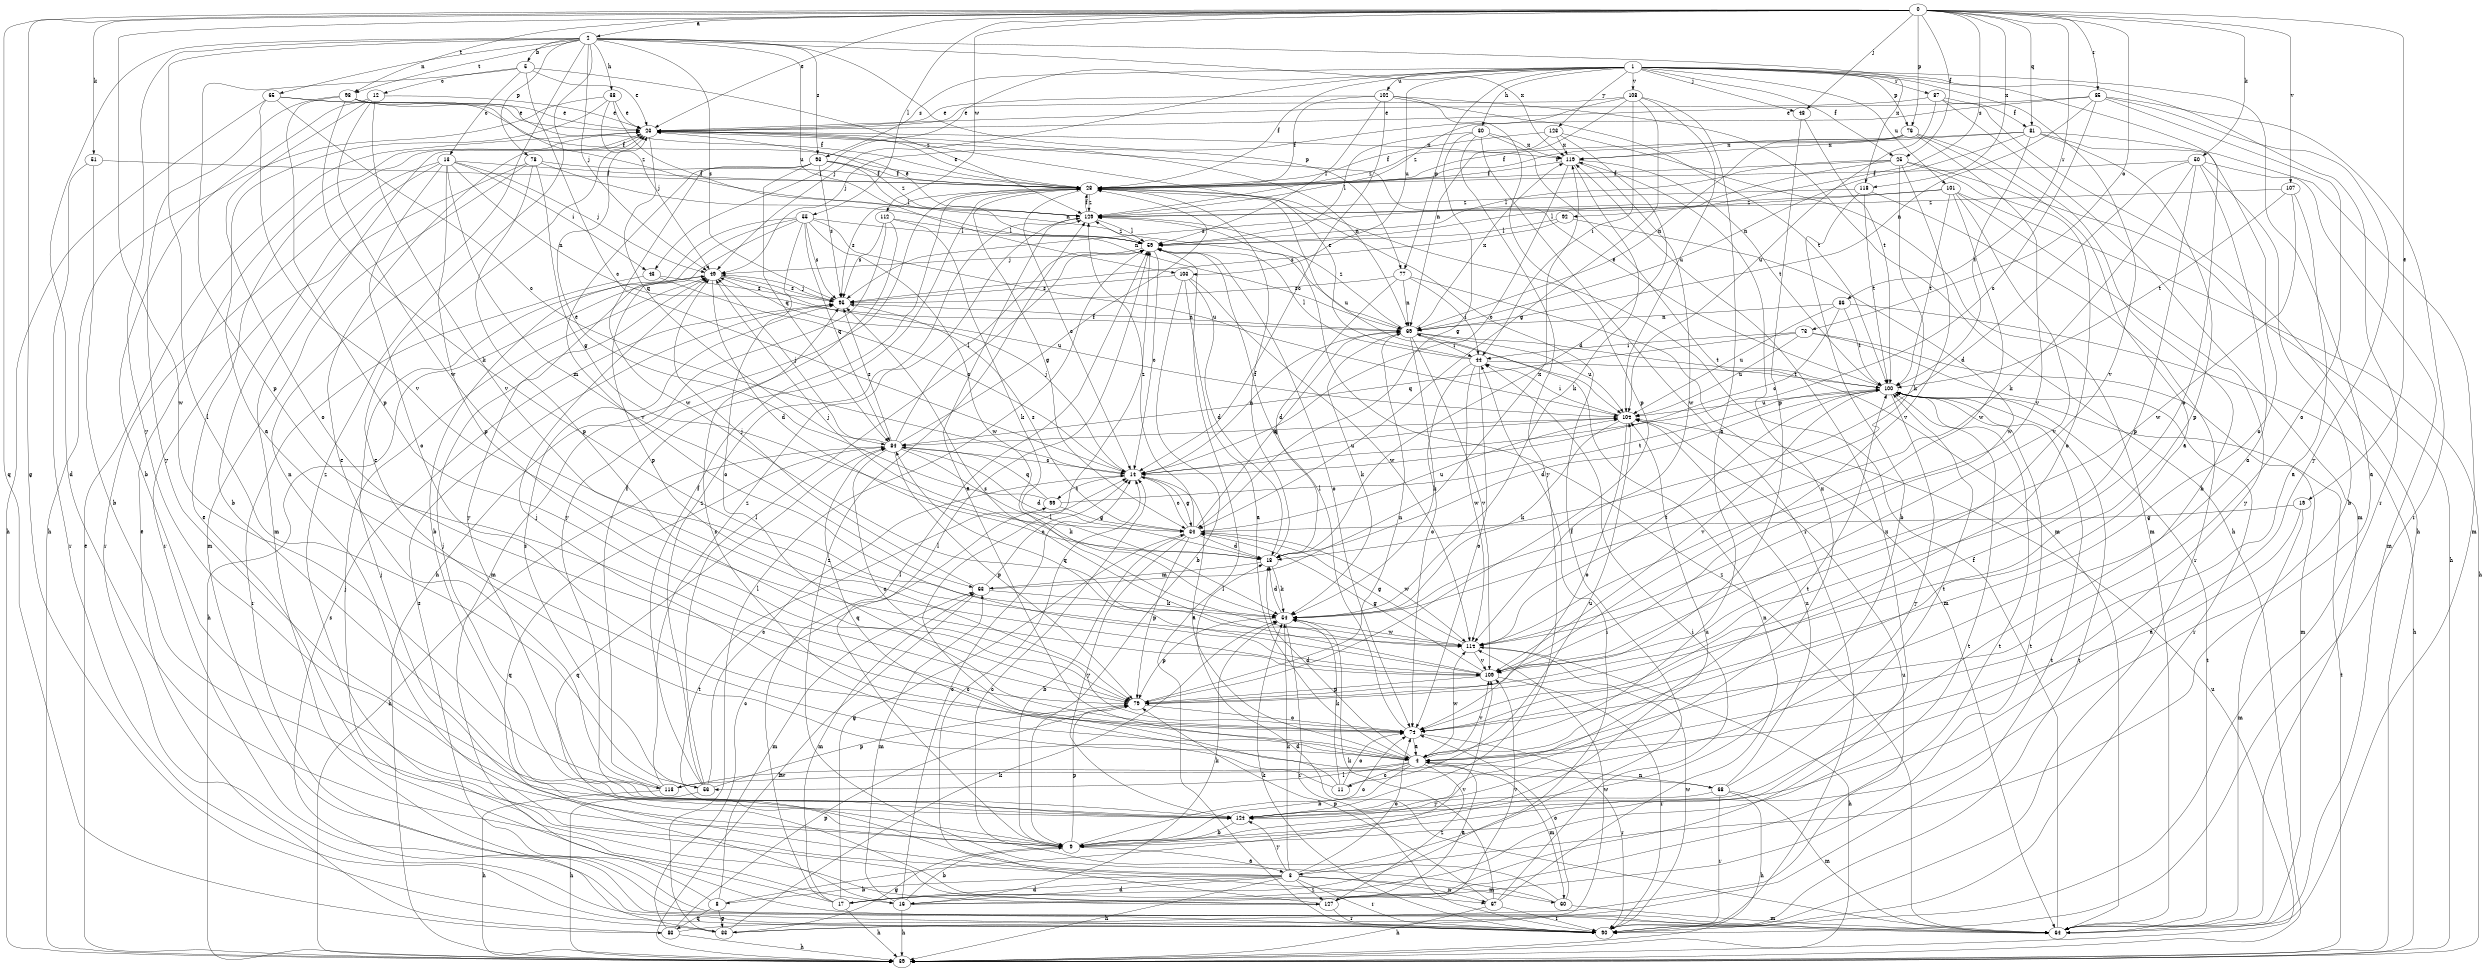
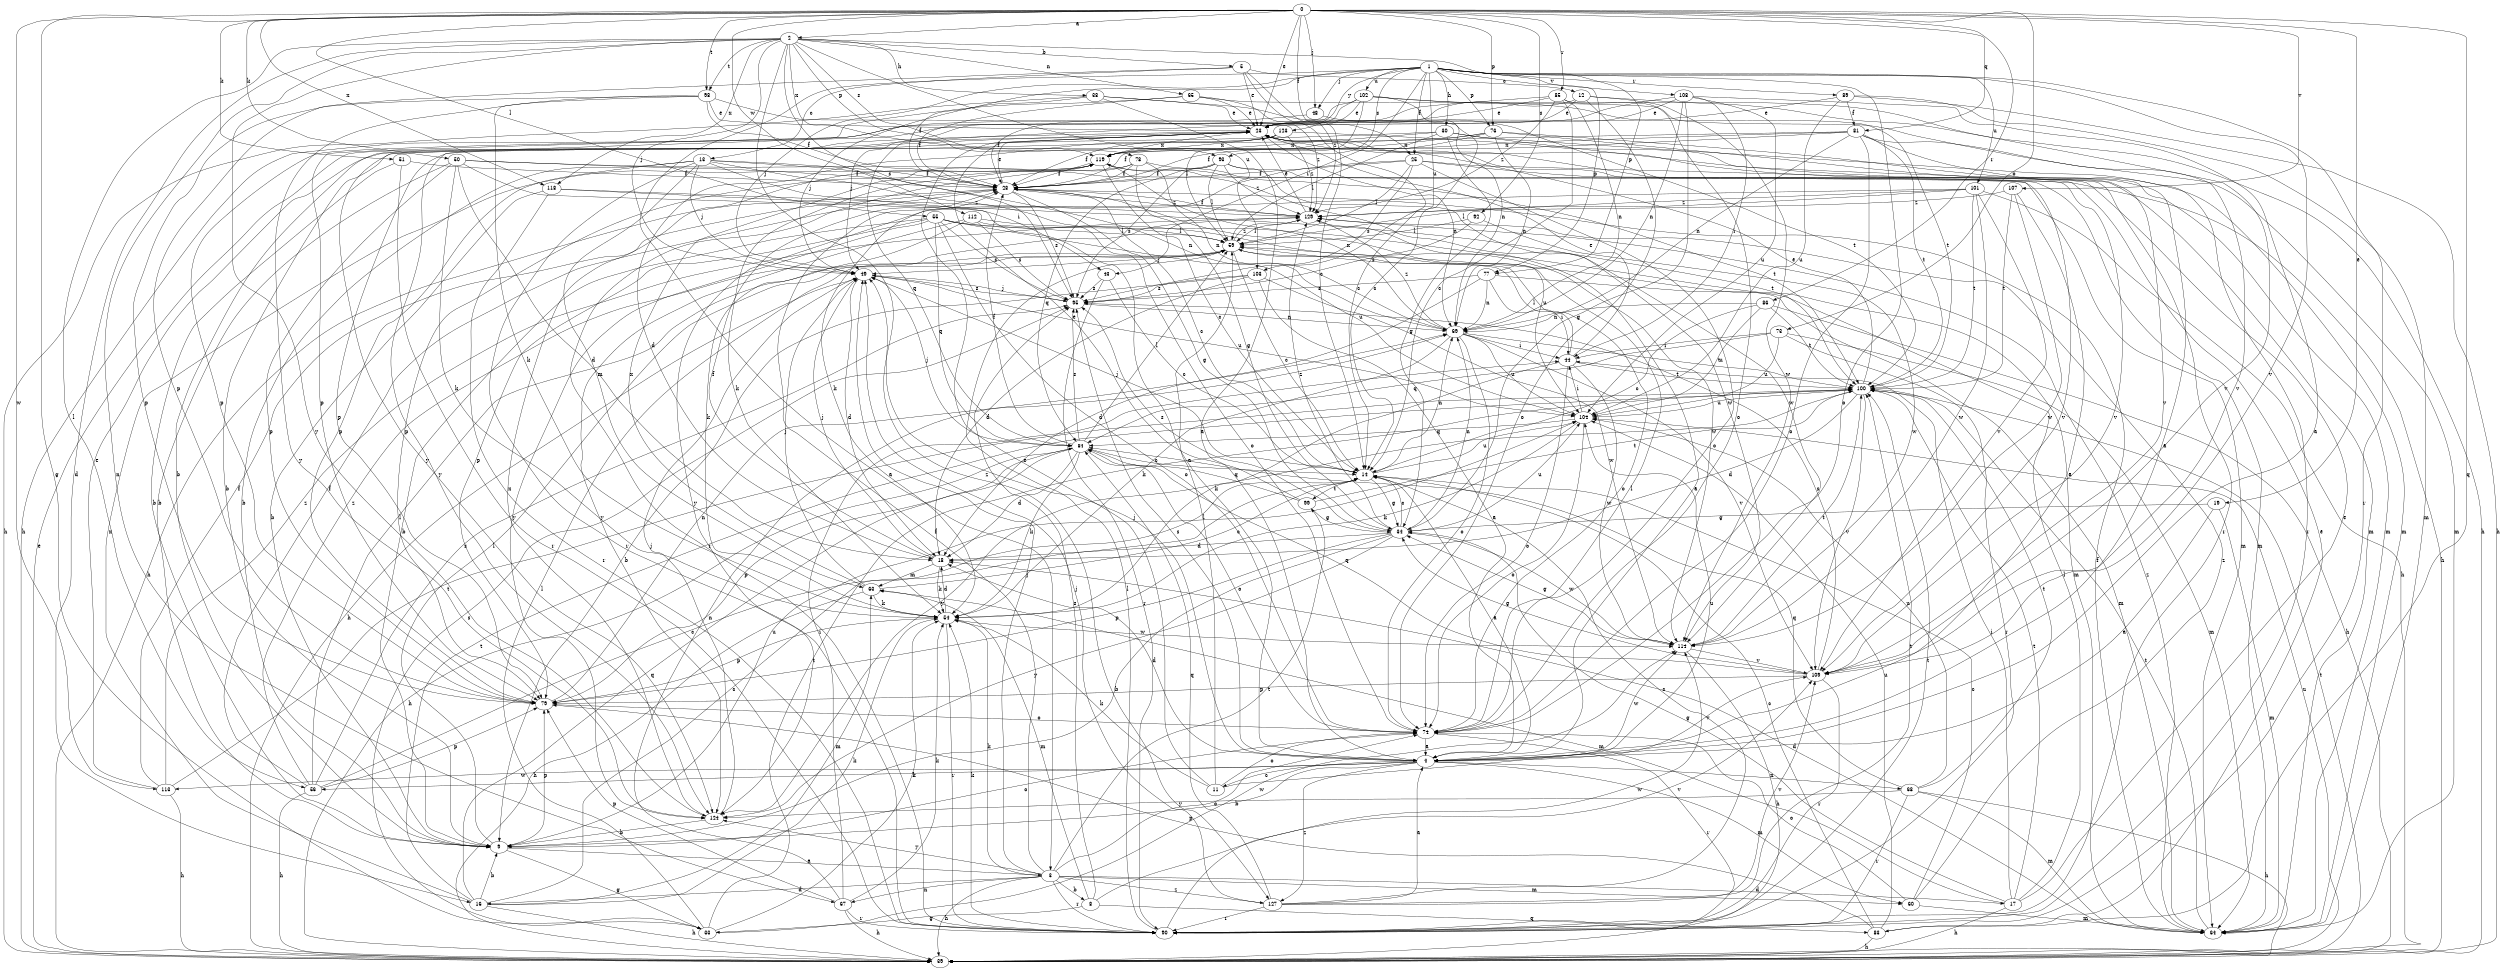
node "87": label "87" -> "89"
edge "85" -> "90": now "81" -> "90"
